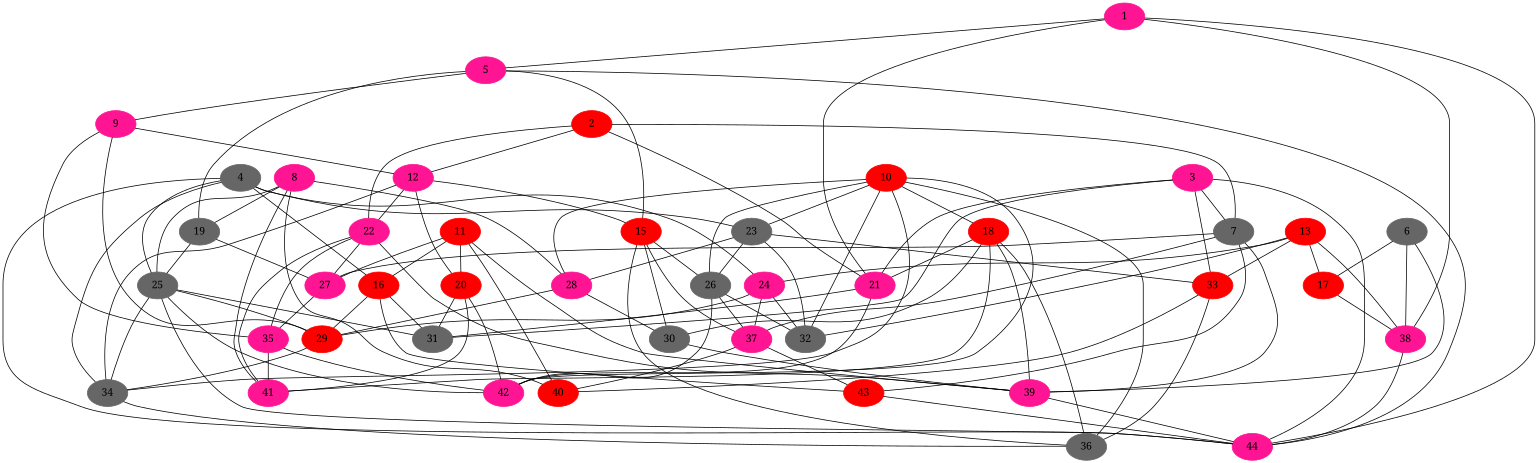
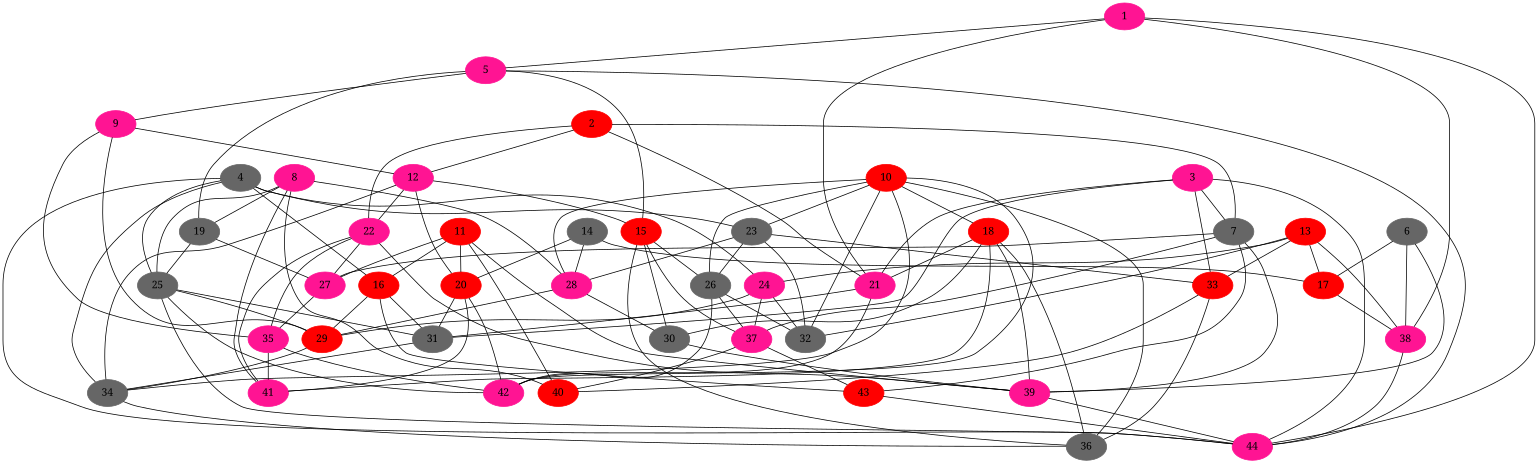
node "14": added
edge "25" -- "34": now "31" -- "34"
